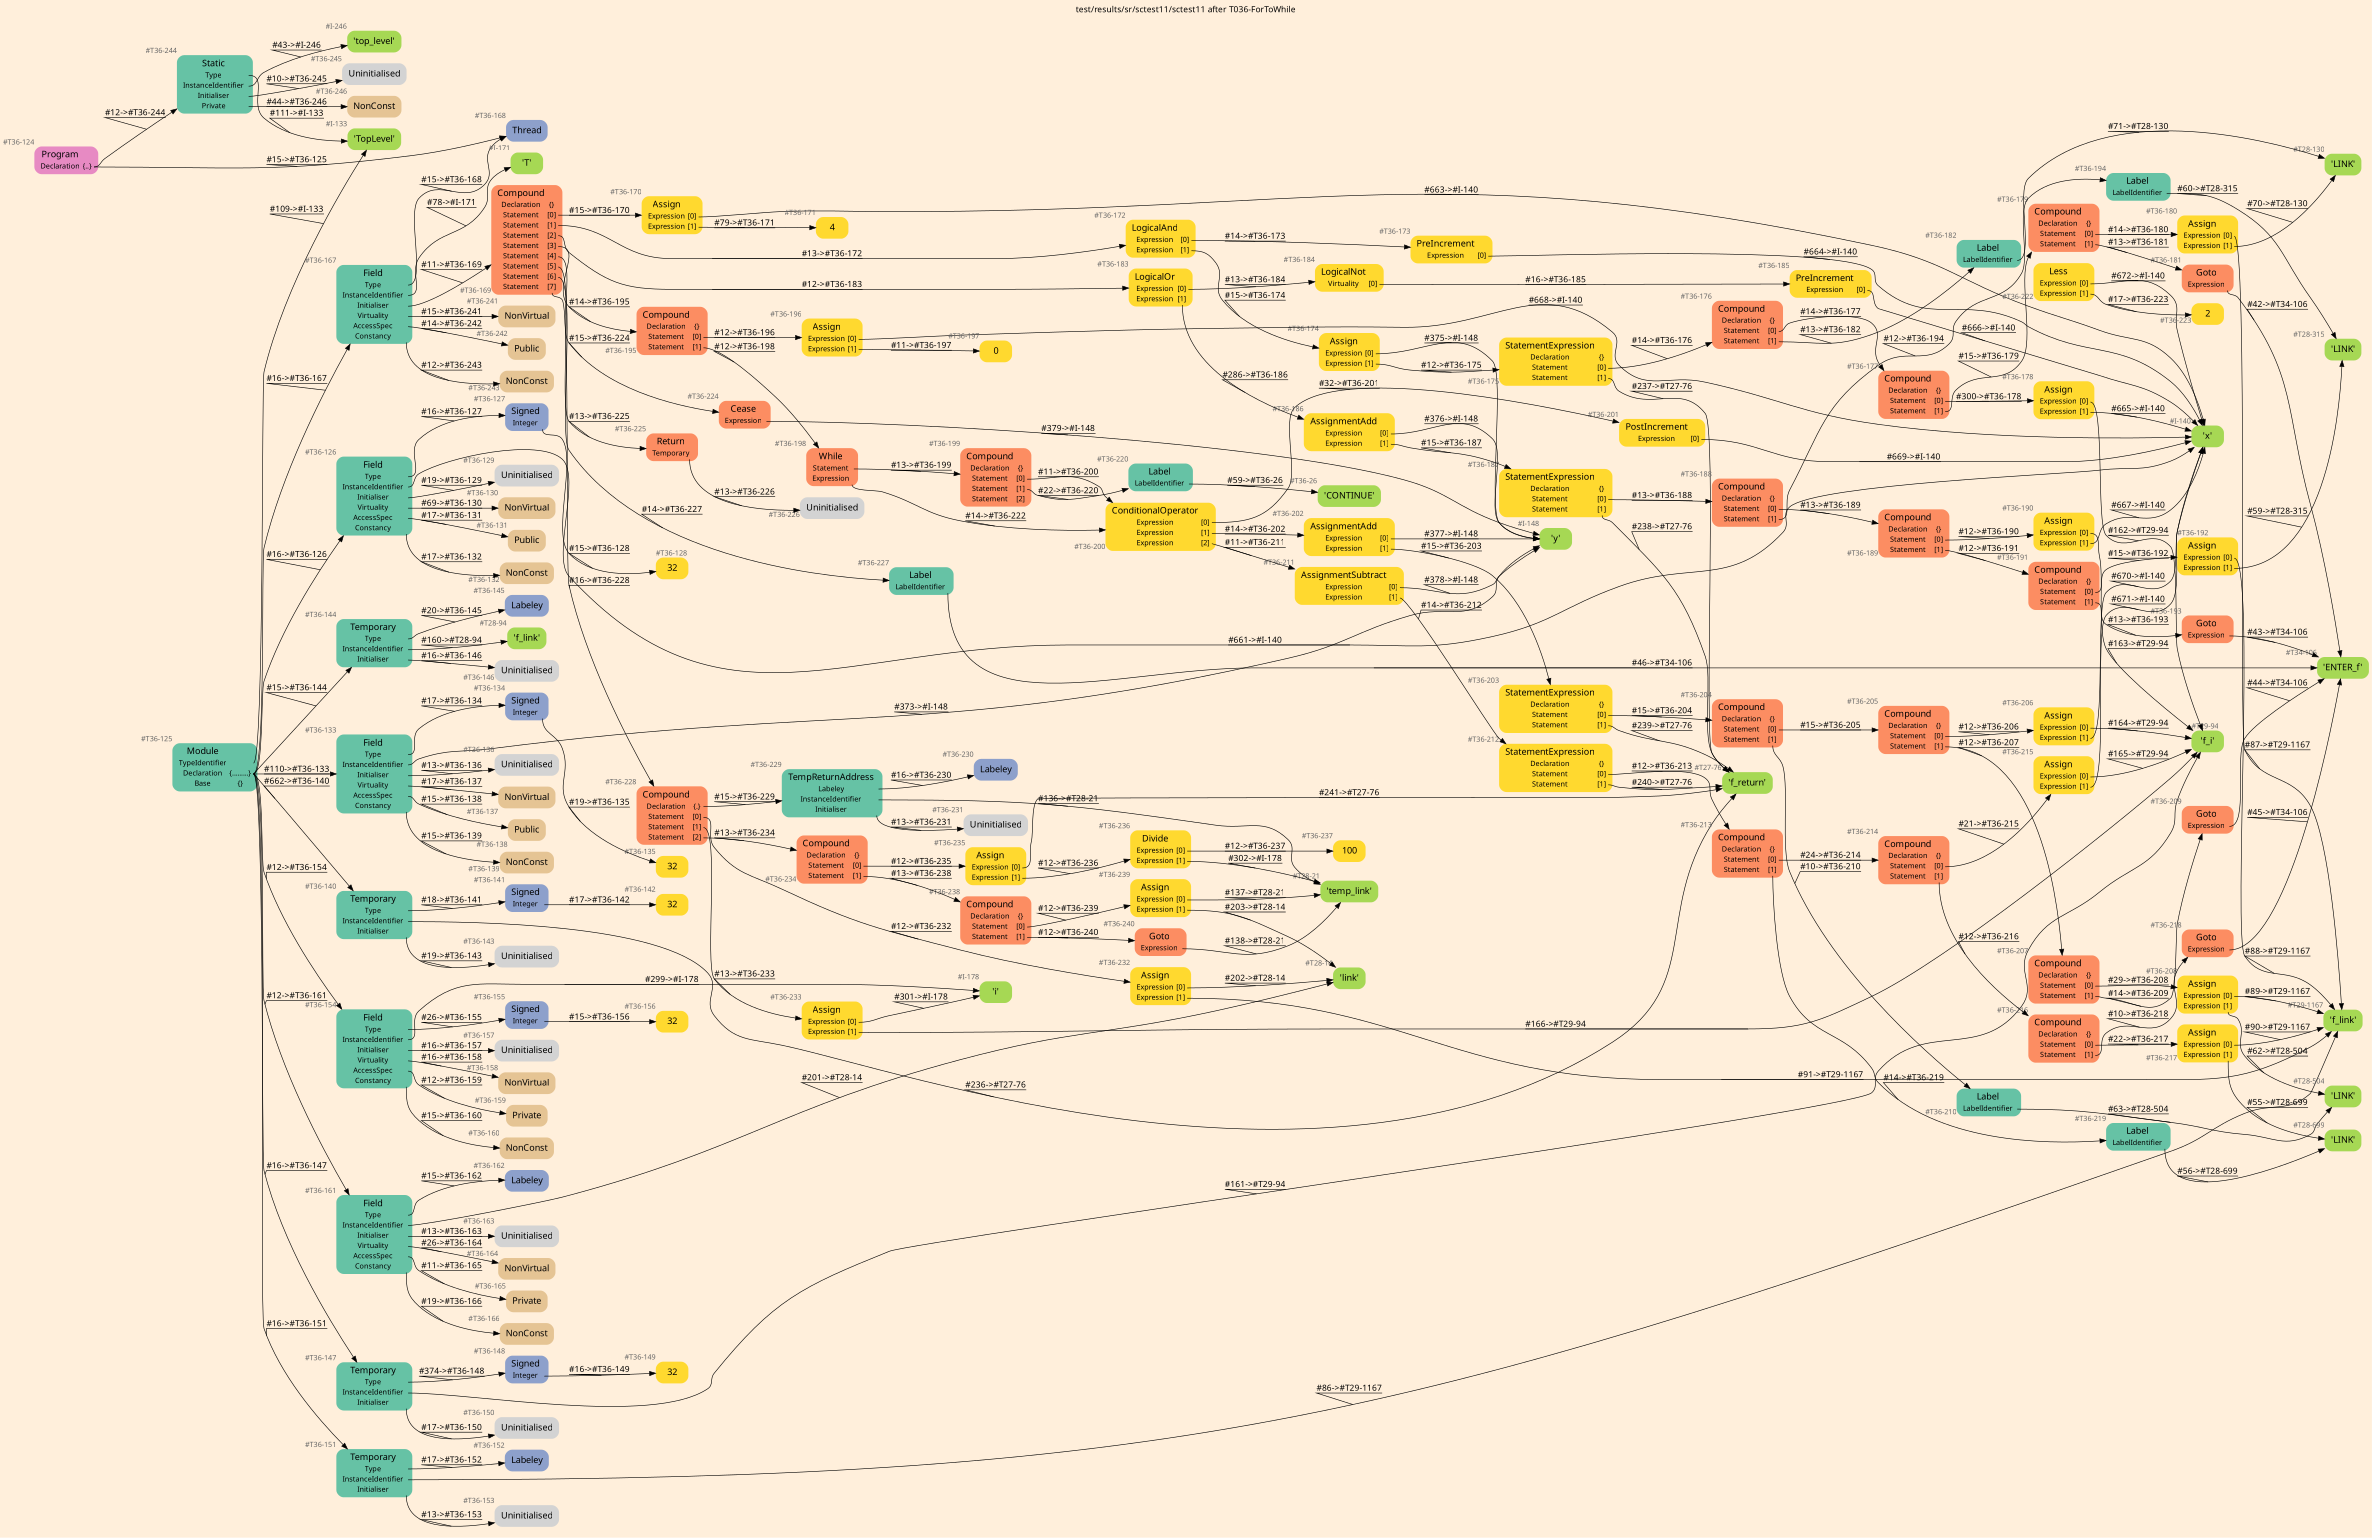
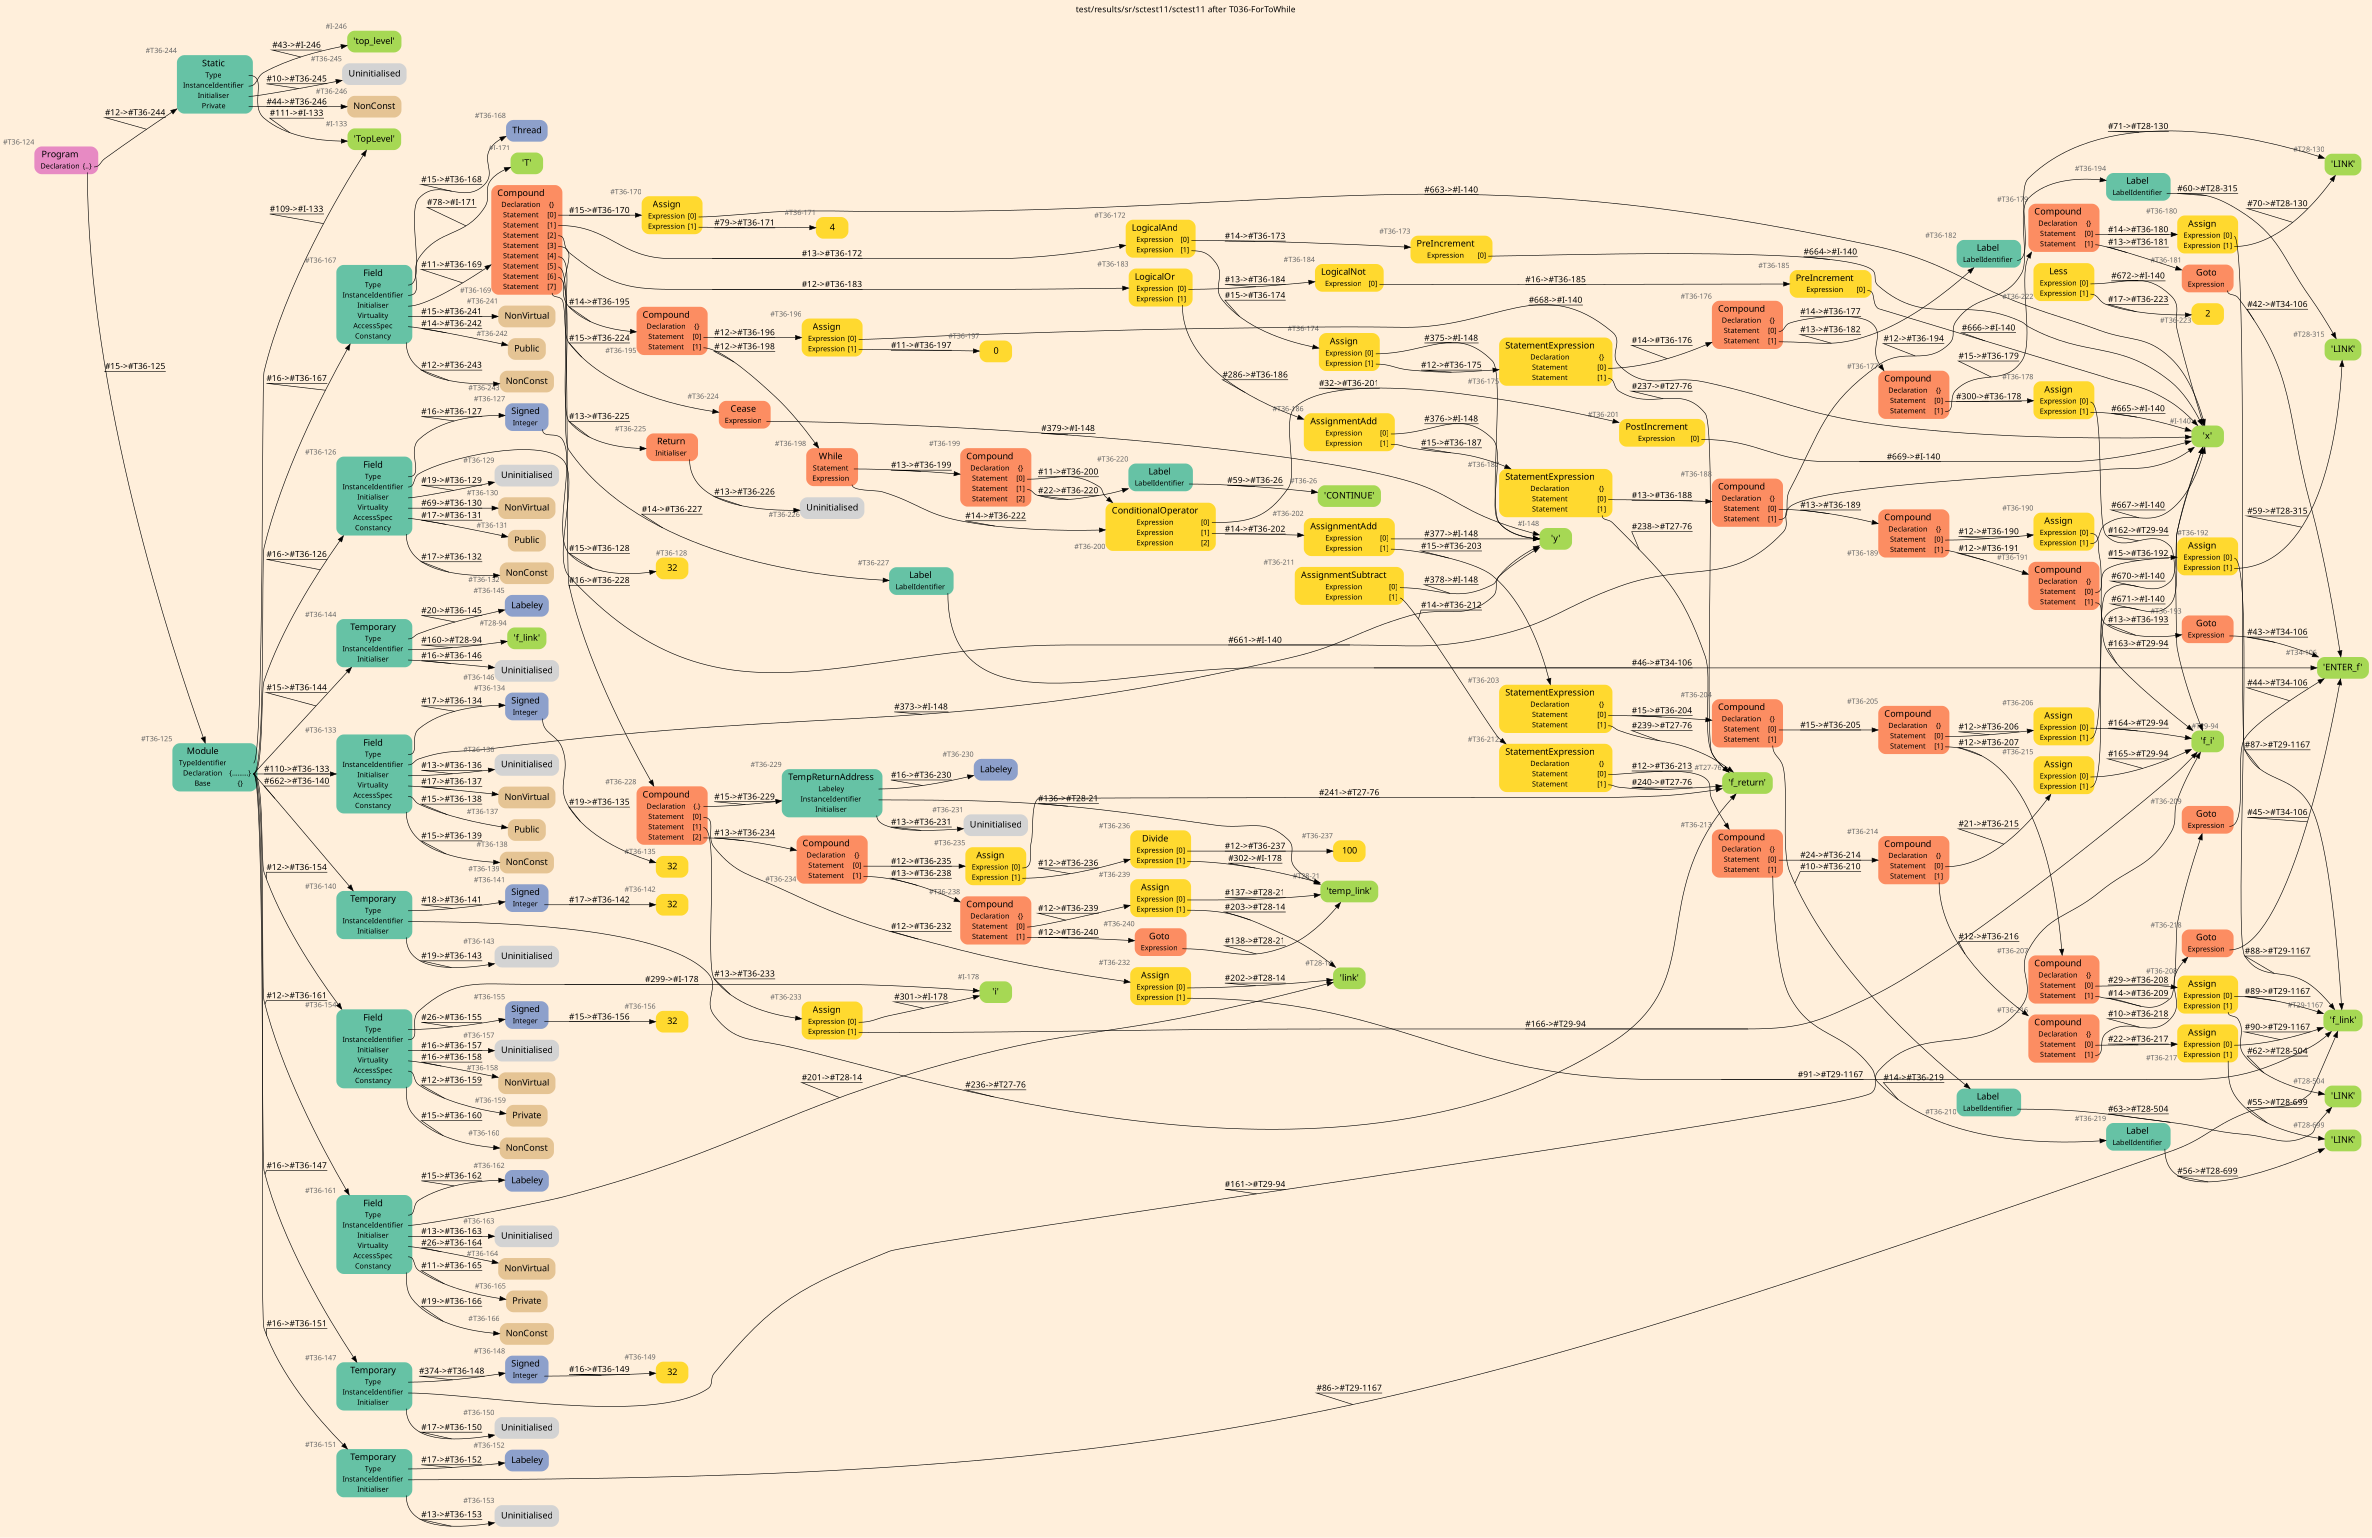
edge "Program" -> "Thread": now "Program" -> "Module"
node "LogicalNot": text "Virtuality" -> "Expression"
node "Return": text "Temporary" -> "Initialiser"
edge "ConditionalOperator" -> "AssignmentSubtract": removed, label "#11->#T36-211"
